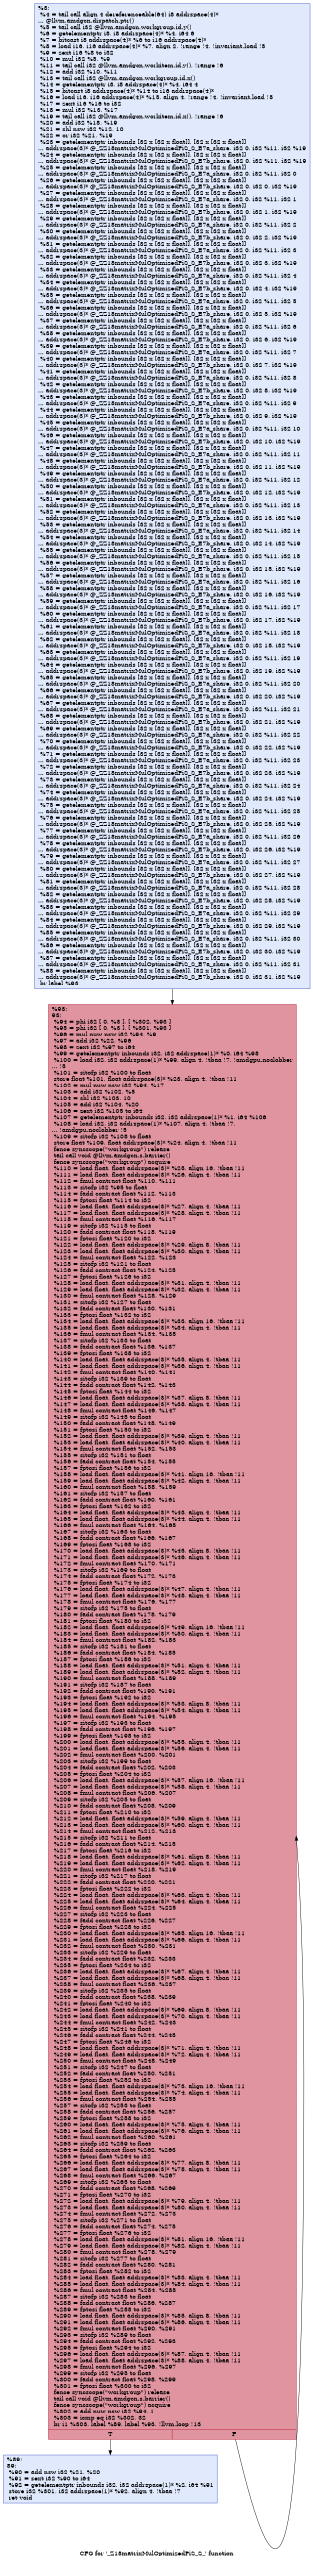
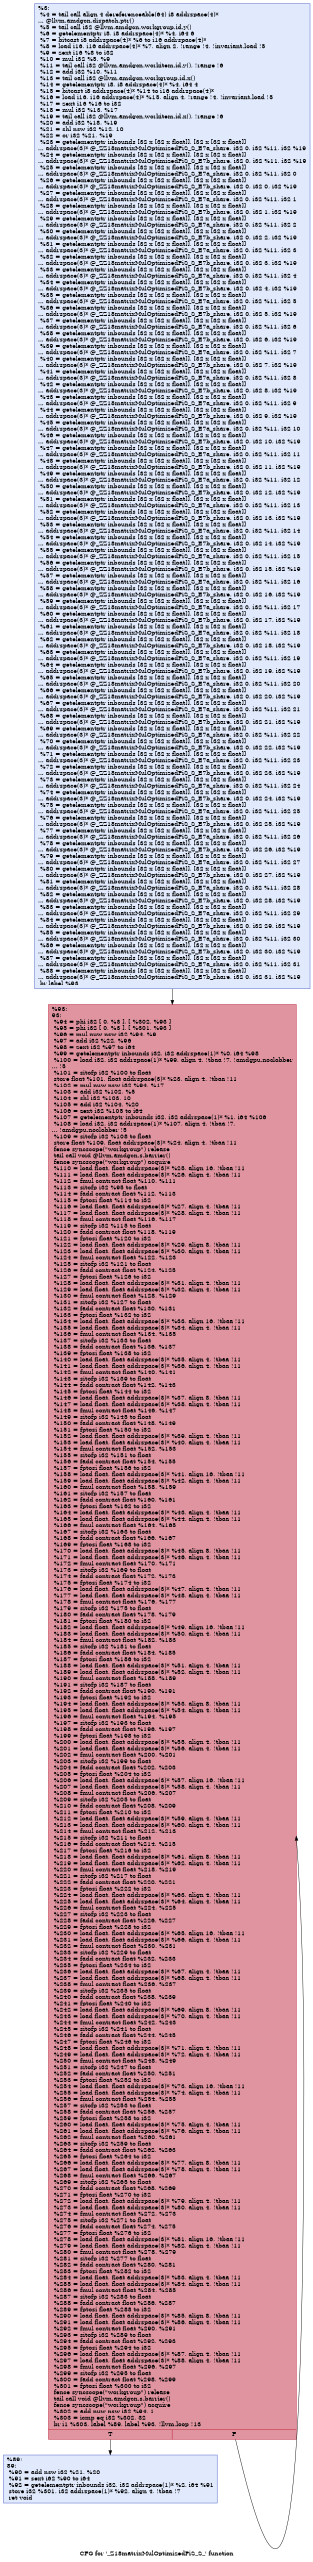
node "%89:": text "%91 = sext i32 %90 to i64" -> "%91 = sext i62 %90 to i64"
